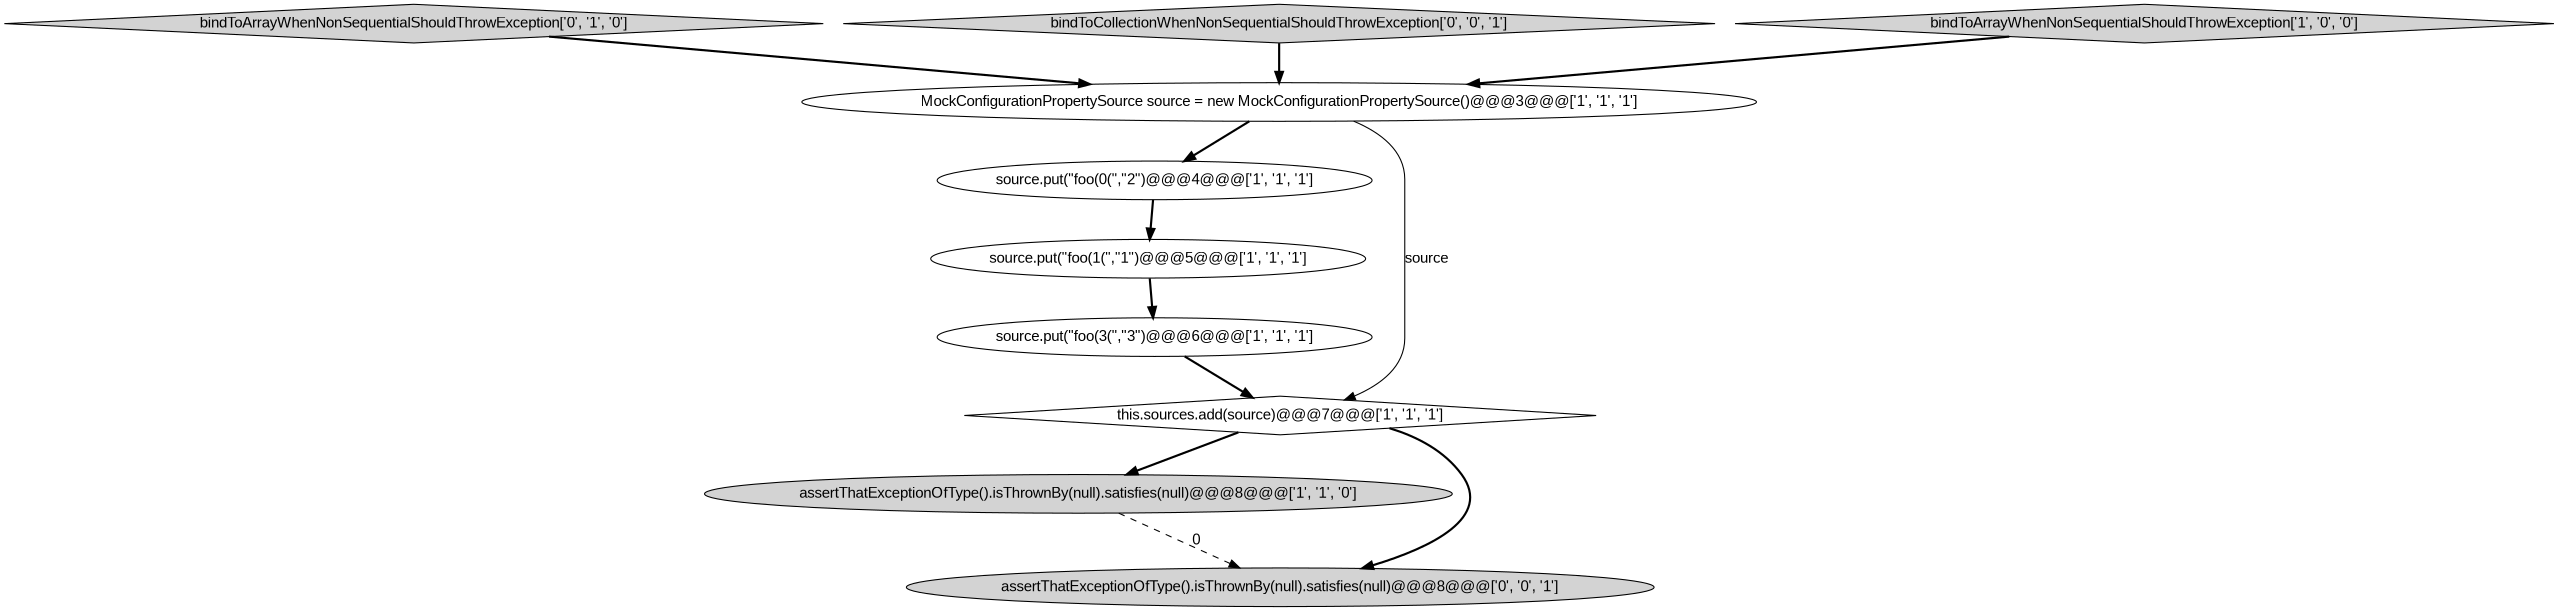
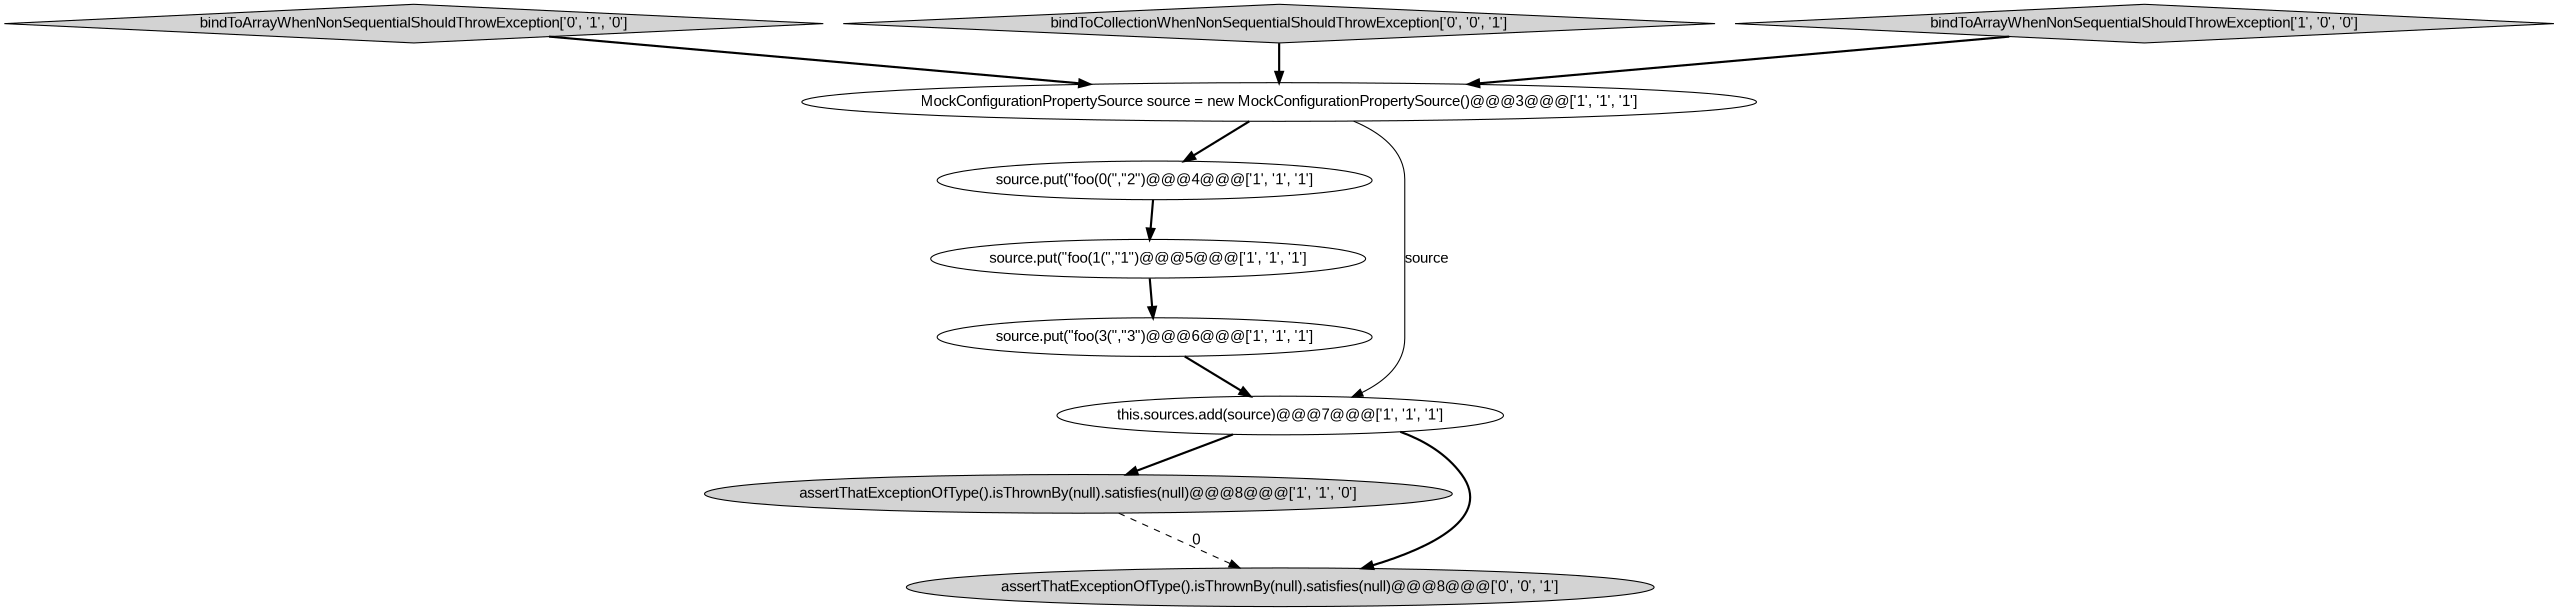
node "this.sources.add(source)@@@7@@@['1', '1', '1']": shape diamond -> ellipse
